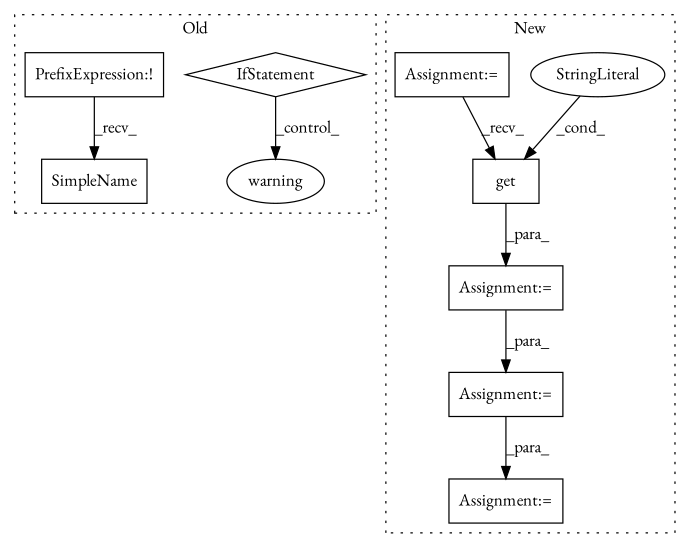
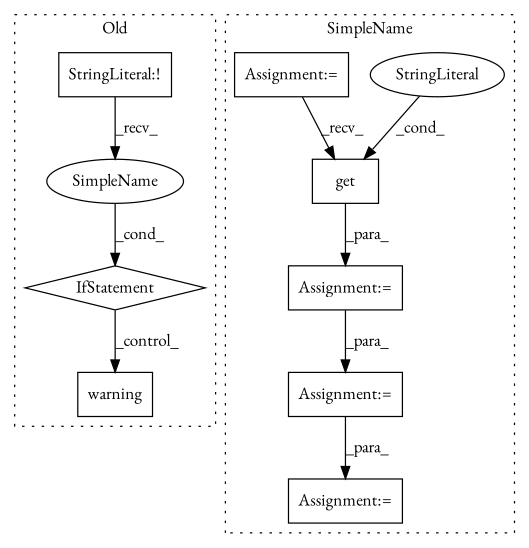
cluster "New": label "New" -> "SimpleName"
node "PrefixExpression:!": label "PrefixExpression:!" -> "StringLiteral:!"
node "SimpleName": shape box -> ellipse
node "warning": shape ellipse -> box
edge "SimpleName" -> "IfStatement": added, label "_cond_"
